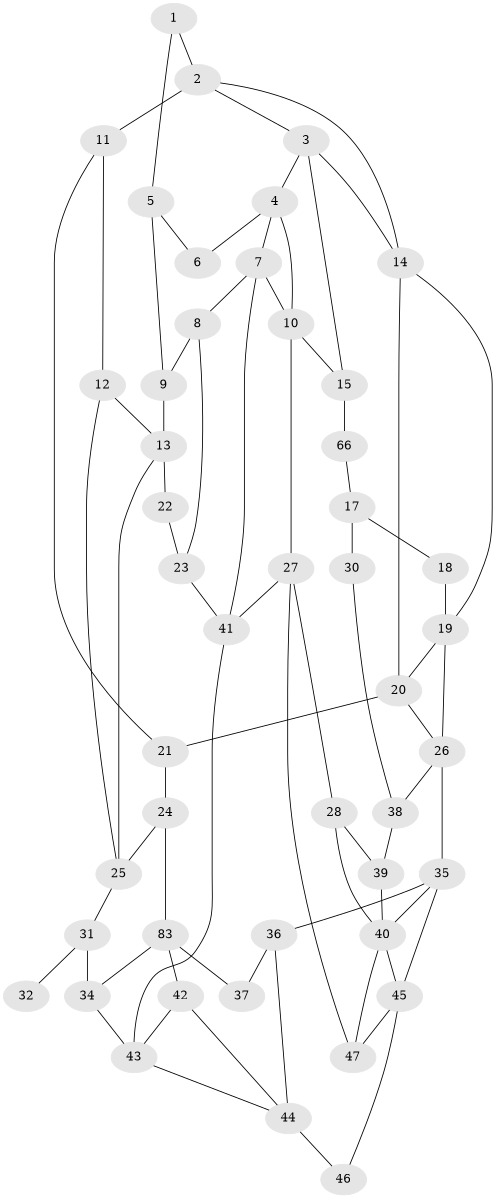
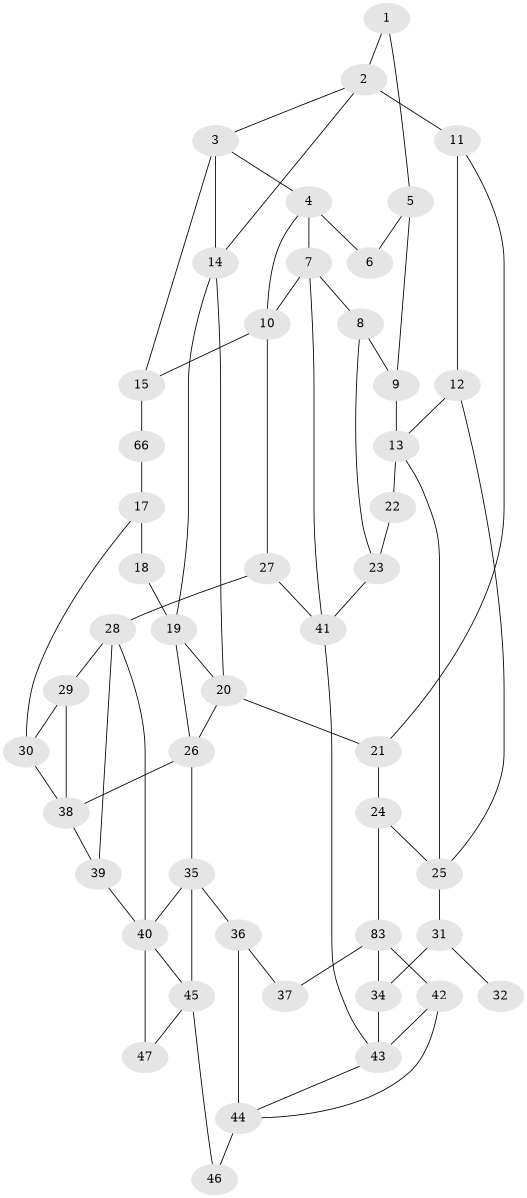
node "29": added
edge "27" -- "47": removed
